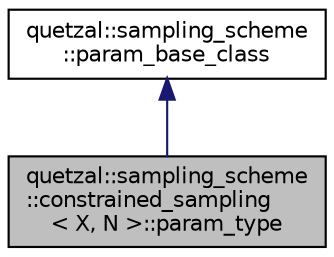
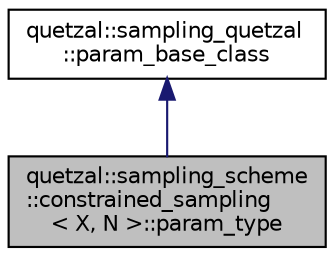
node "quetzal::sampling_scheme ::param_base_class": label "quetzal::sampling_scheme ::param_base_class" -> "quetzal::sampling_quetzal ::param_base_class"
